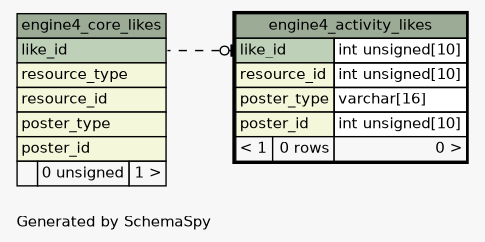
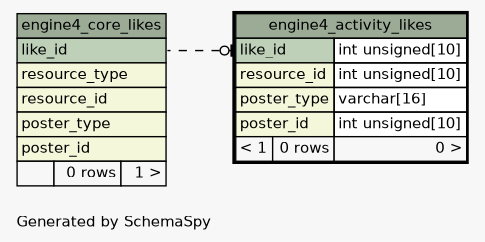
node "engine4_core_likes": text "0 unsigned" -> "0 rows"
